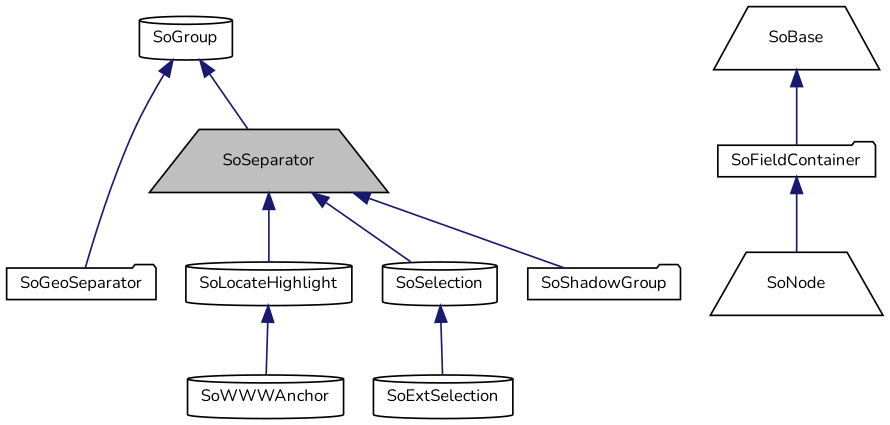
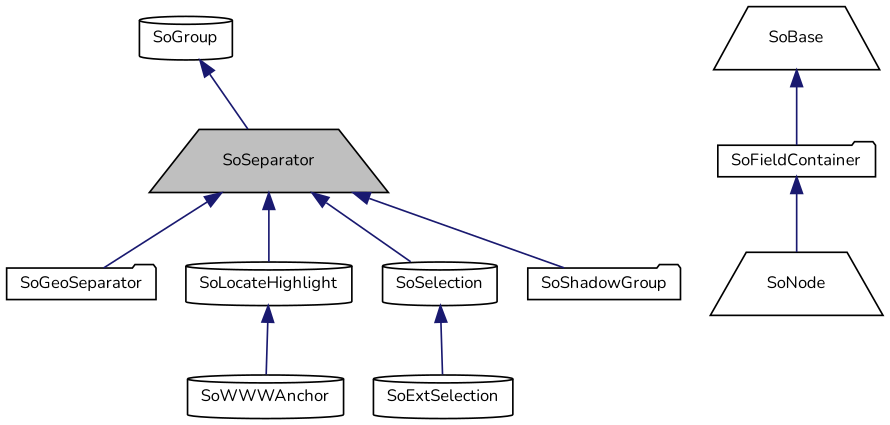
edge "SoGeoSeparator" -> "SoGroup": now "SoGeoSeparator" -> "SoSeparator"
